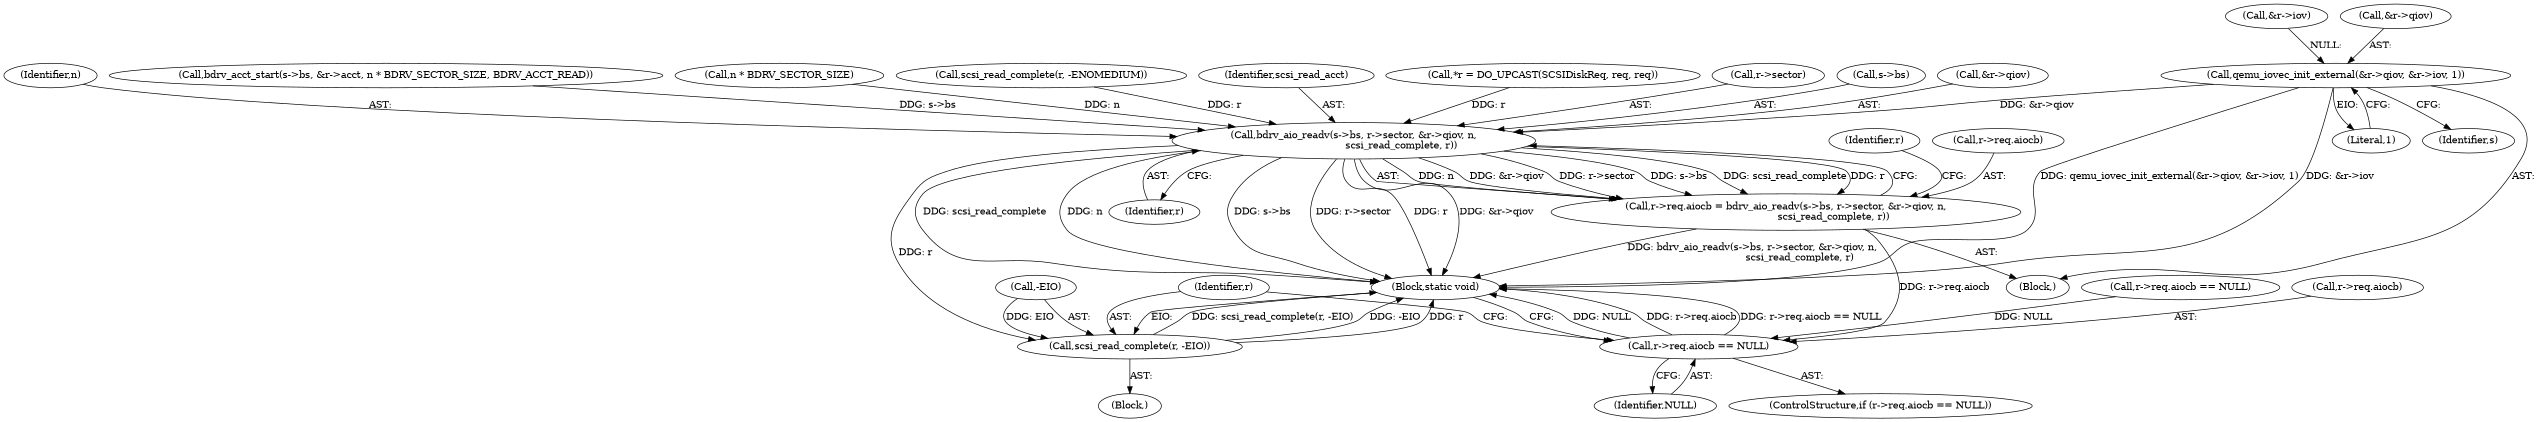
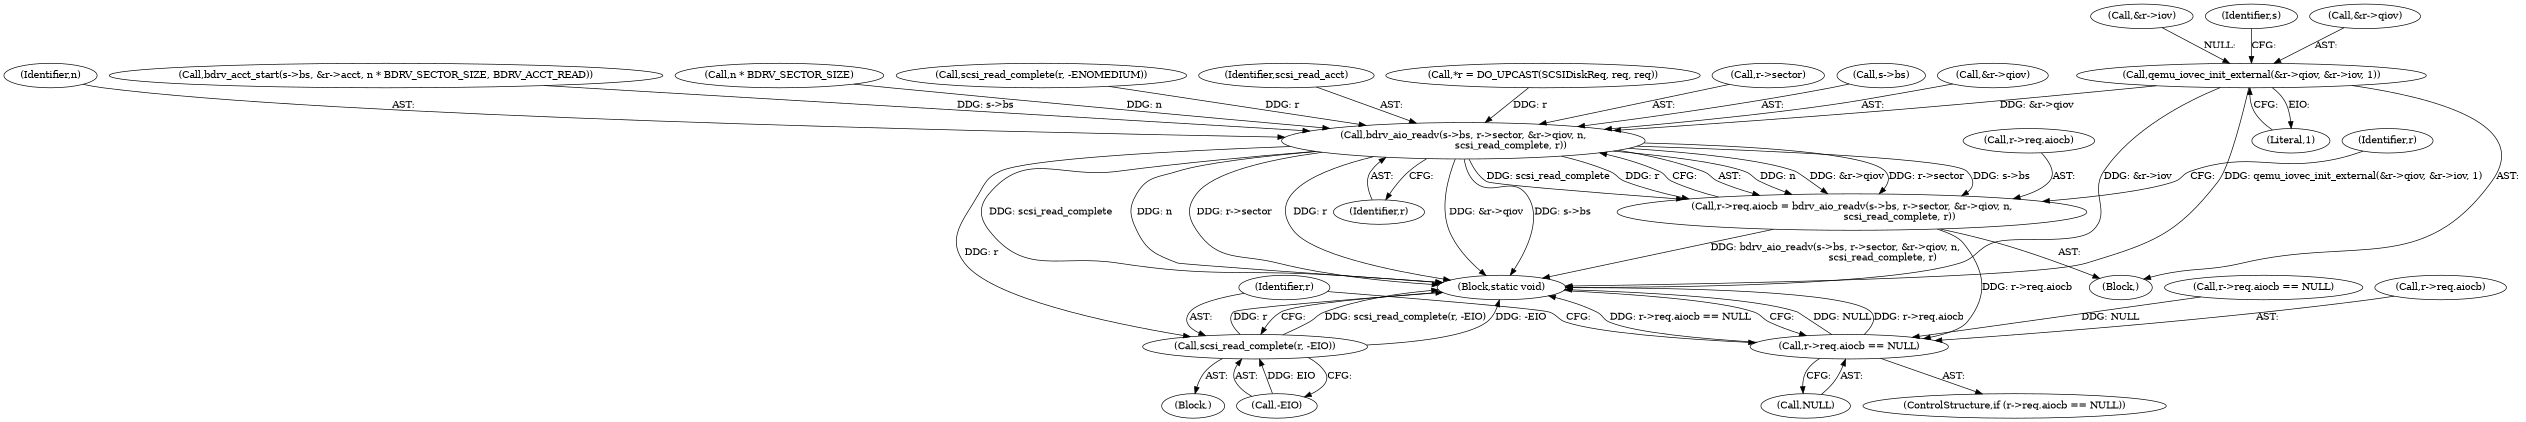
edge "(Call,qemu_iovec_init_external(&r->qiov, &r->iov, 1))" -> "(Identifier,s)": reversed
edge "(Block,static void)" -> "(Call,scsi_read_complete(r, -EIO))": label "EIO: " -> "CFG: "
edge "(Call,scsi_read_complete(r, -EIO))" -> "(Call,-EIO)": added, label "CFG:"
node "(Identifier,NULL)": label "(Identifier,NULL)" -> "(Call,NULL)"
